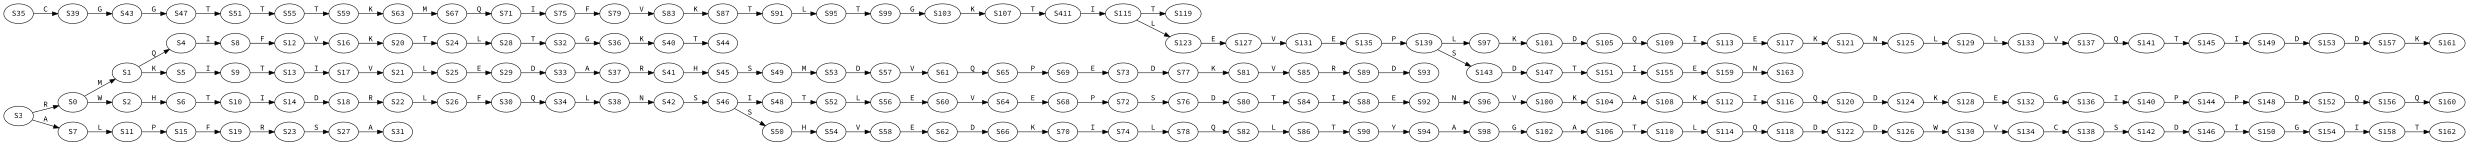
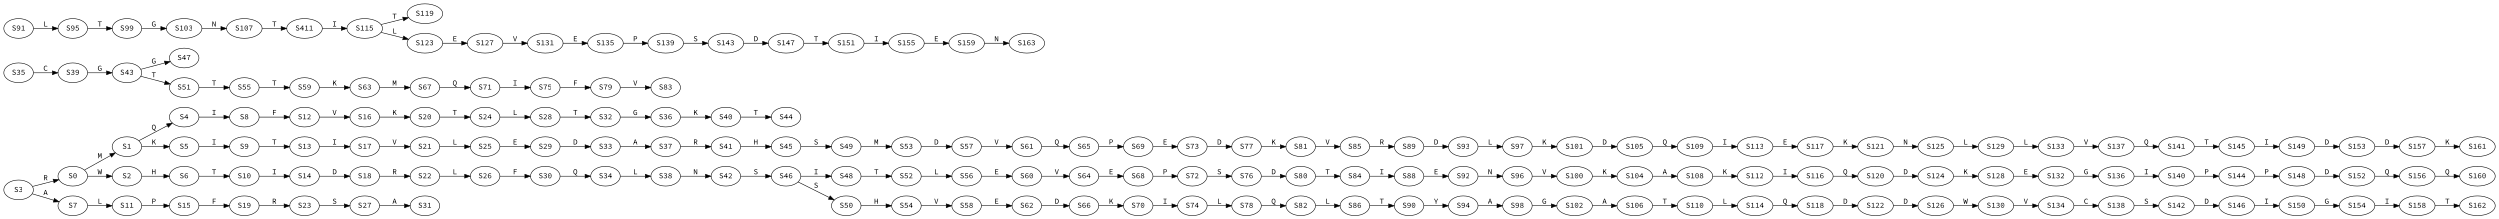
edge "S103" -> "S107": label "K" -> "N"
edge "S47" -> "S51": now "S43" -> "S51"
node "S87": removed
edge "S139" -> "S97": now "S93" -> "S97"
